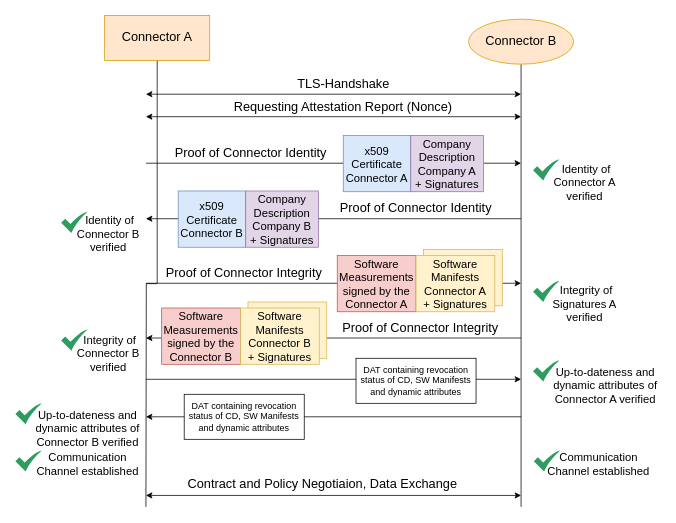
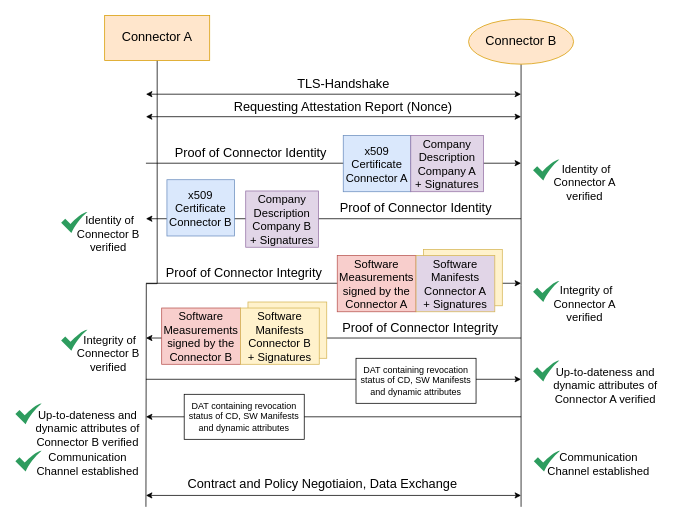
node "x509 Certificate Connector B": moved (212, 219) -> (201, 208)
node "Software Manifests Connector A + Signatures": fillcolor #fff2cc -> #e1d5e7
node "Integrity of Signatures A verified": label "Integrity of Signatures A verified" -> "Integrity of Connector A verified"
